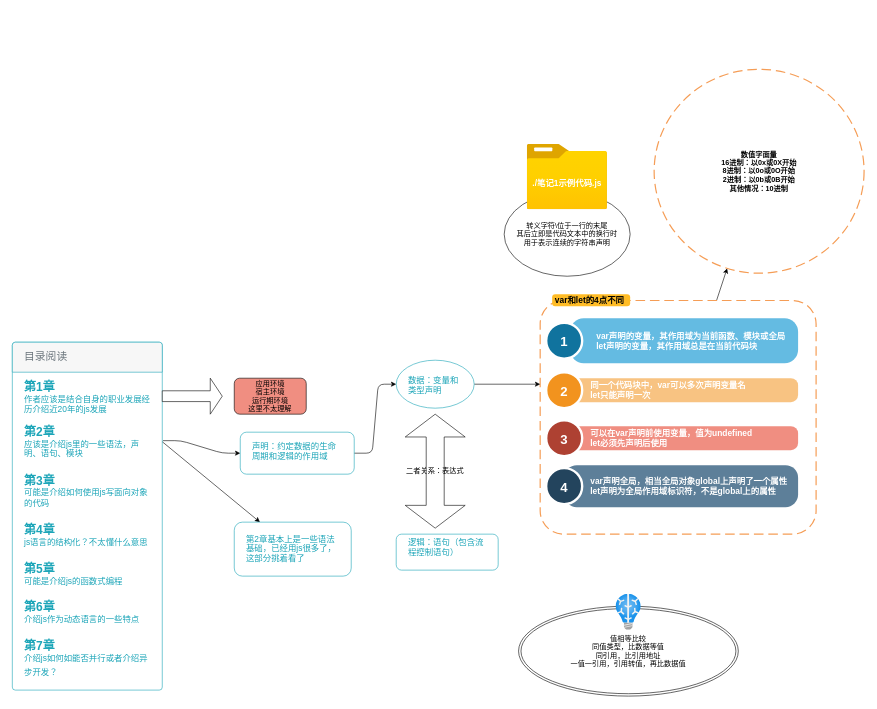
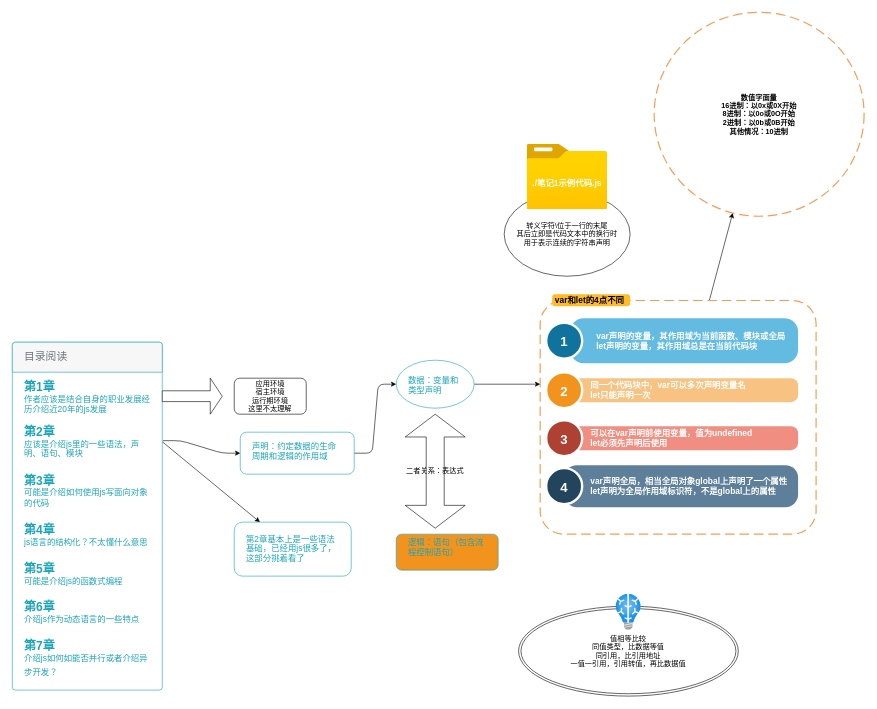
node "数值字面量 16进制：以0x或0X开始 8进制：以0o或0O开始 2进制：以0b或0B开始 其他情况：10进制": moved (759, 171) -> (759, 114)
node "应用环境 宿主环境 运行期环境 这里不太理解": fillcolor #f08e81 -> #ffffff
node "逻辑：语句（包含流程控制语句）": fillcolor #ffffff -> #f2931e
